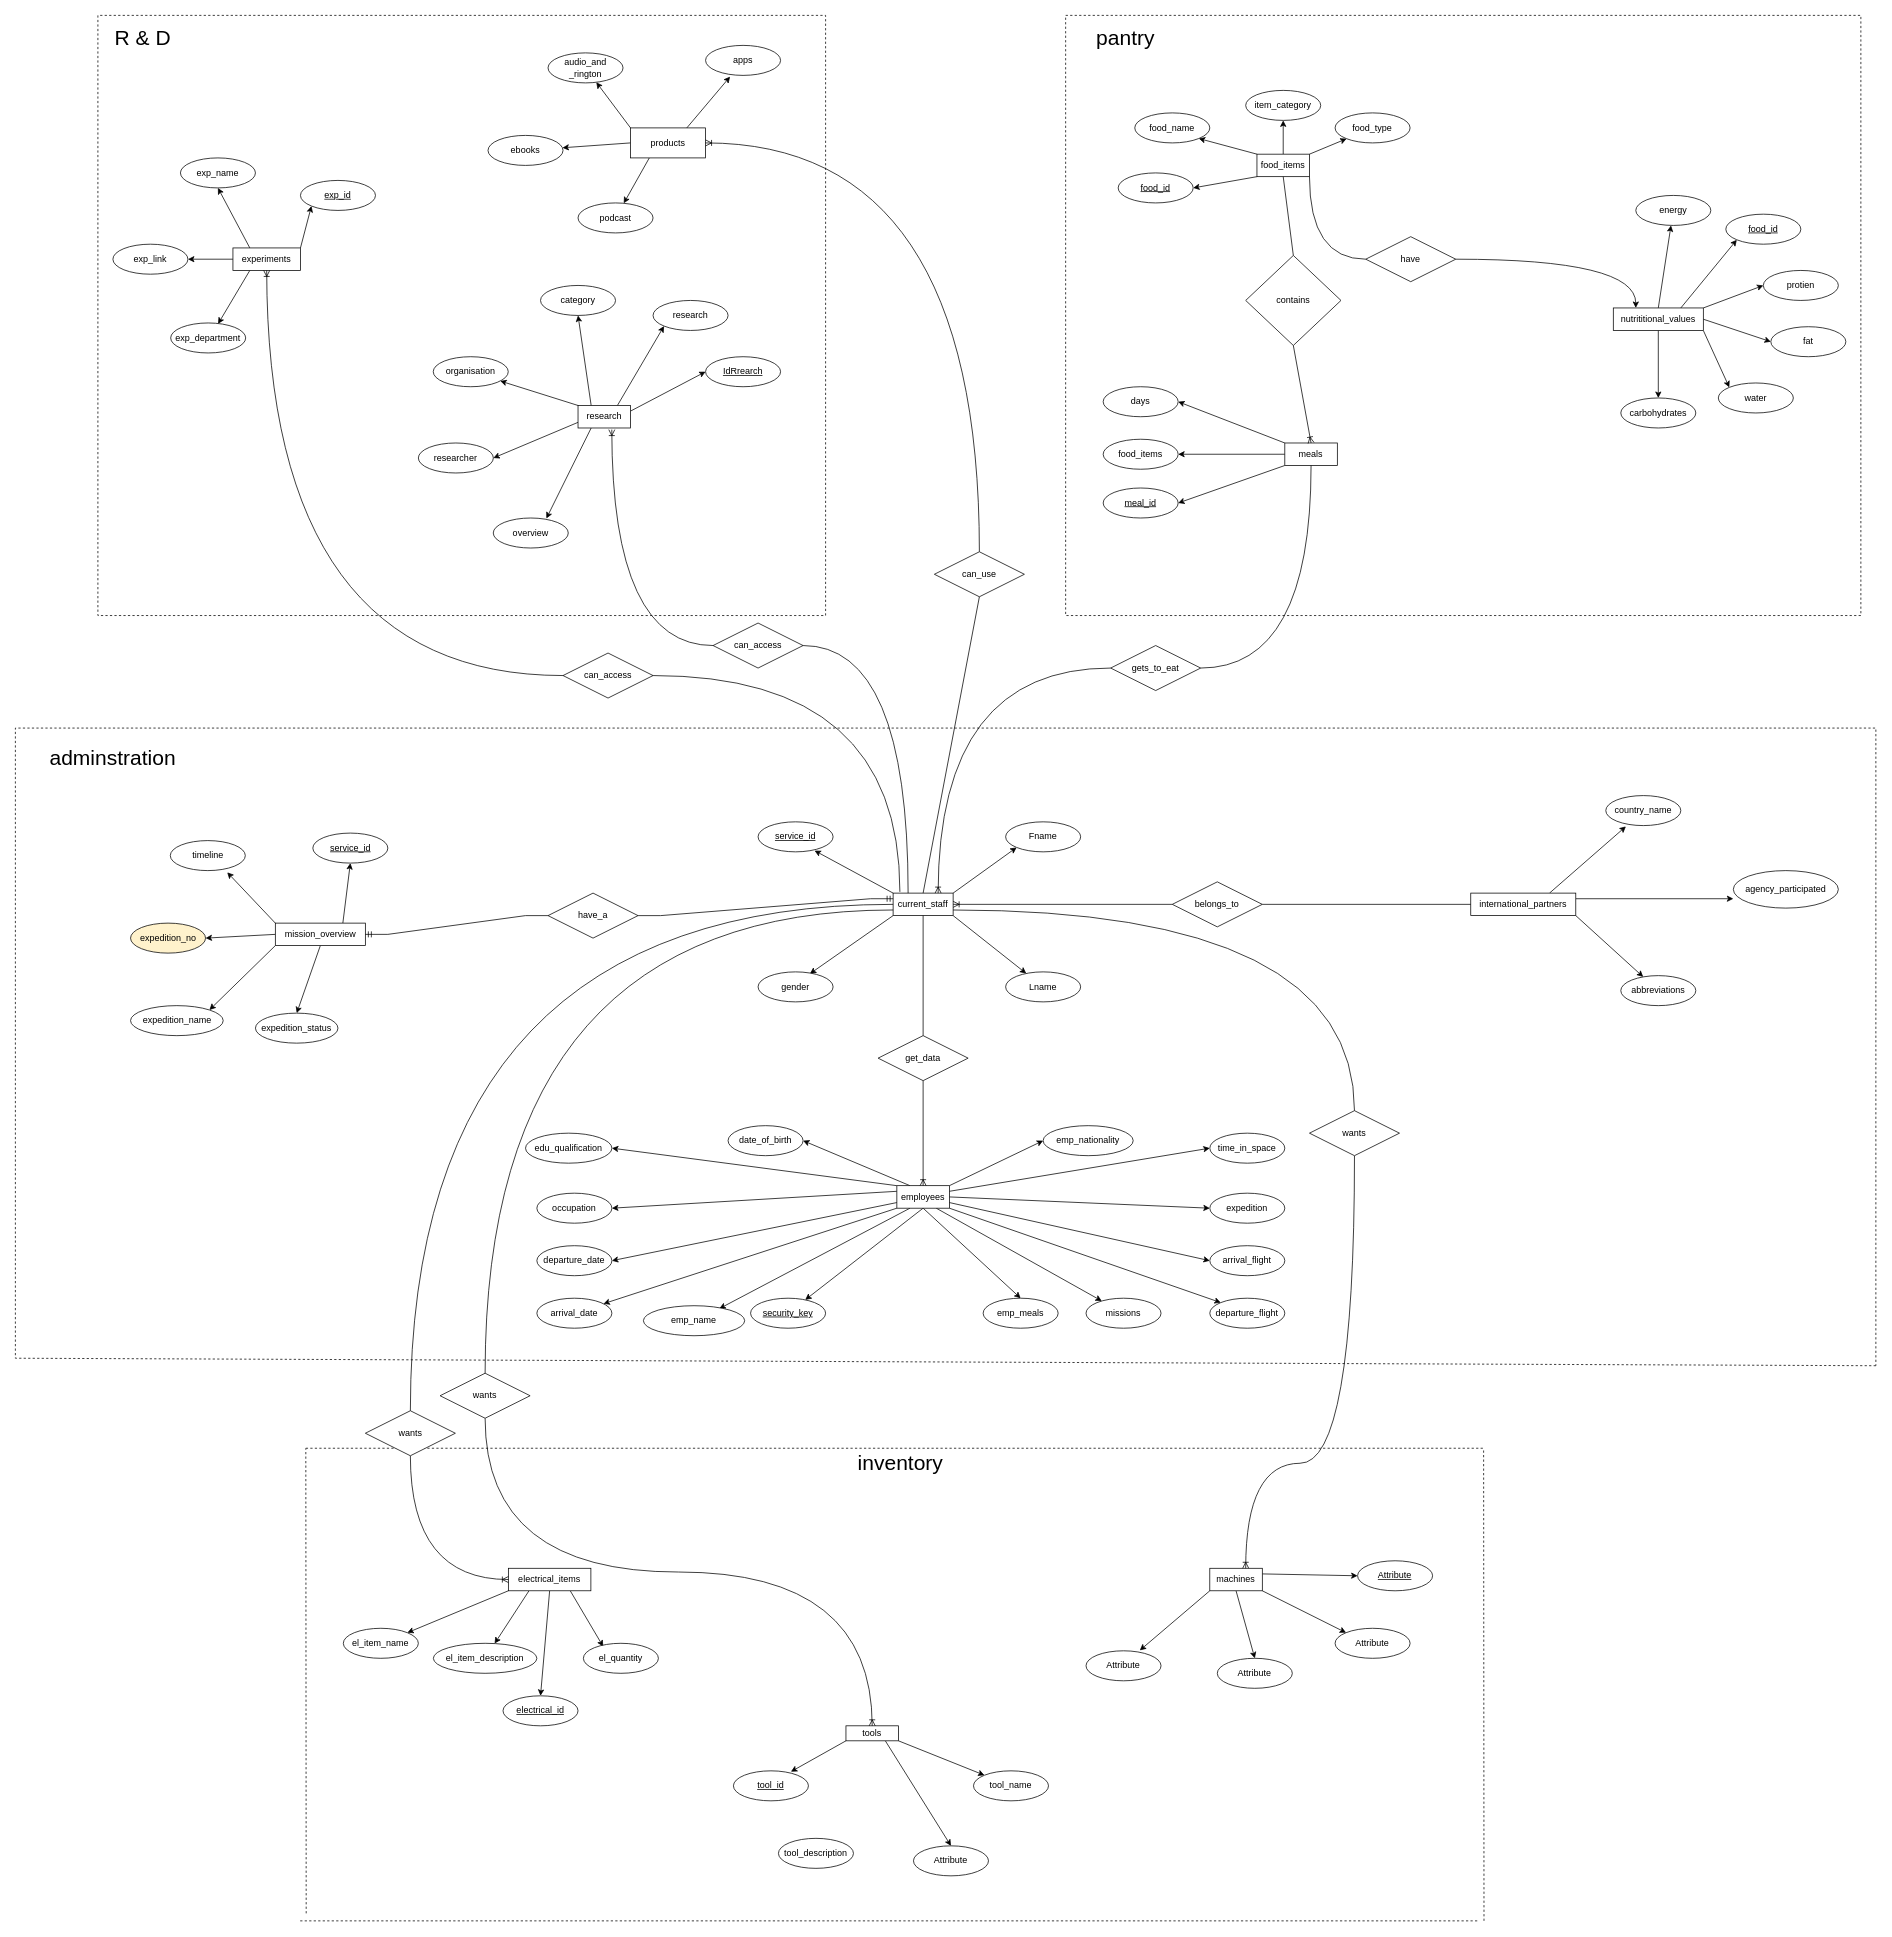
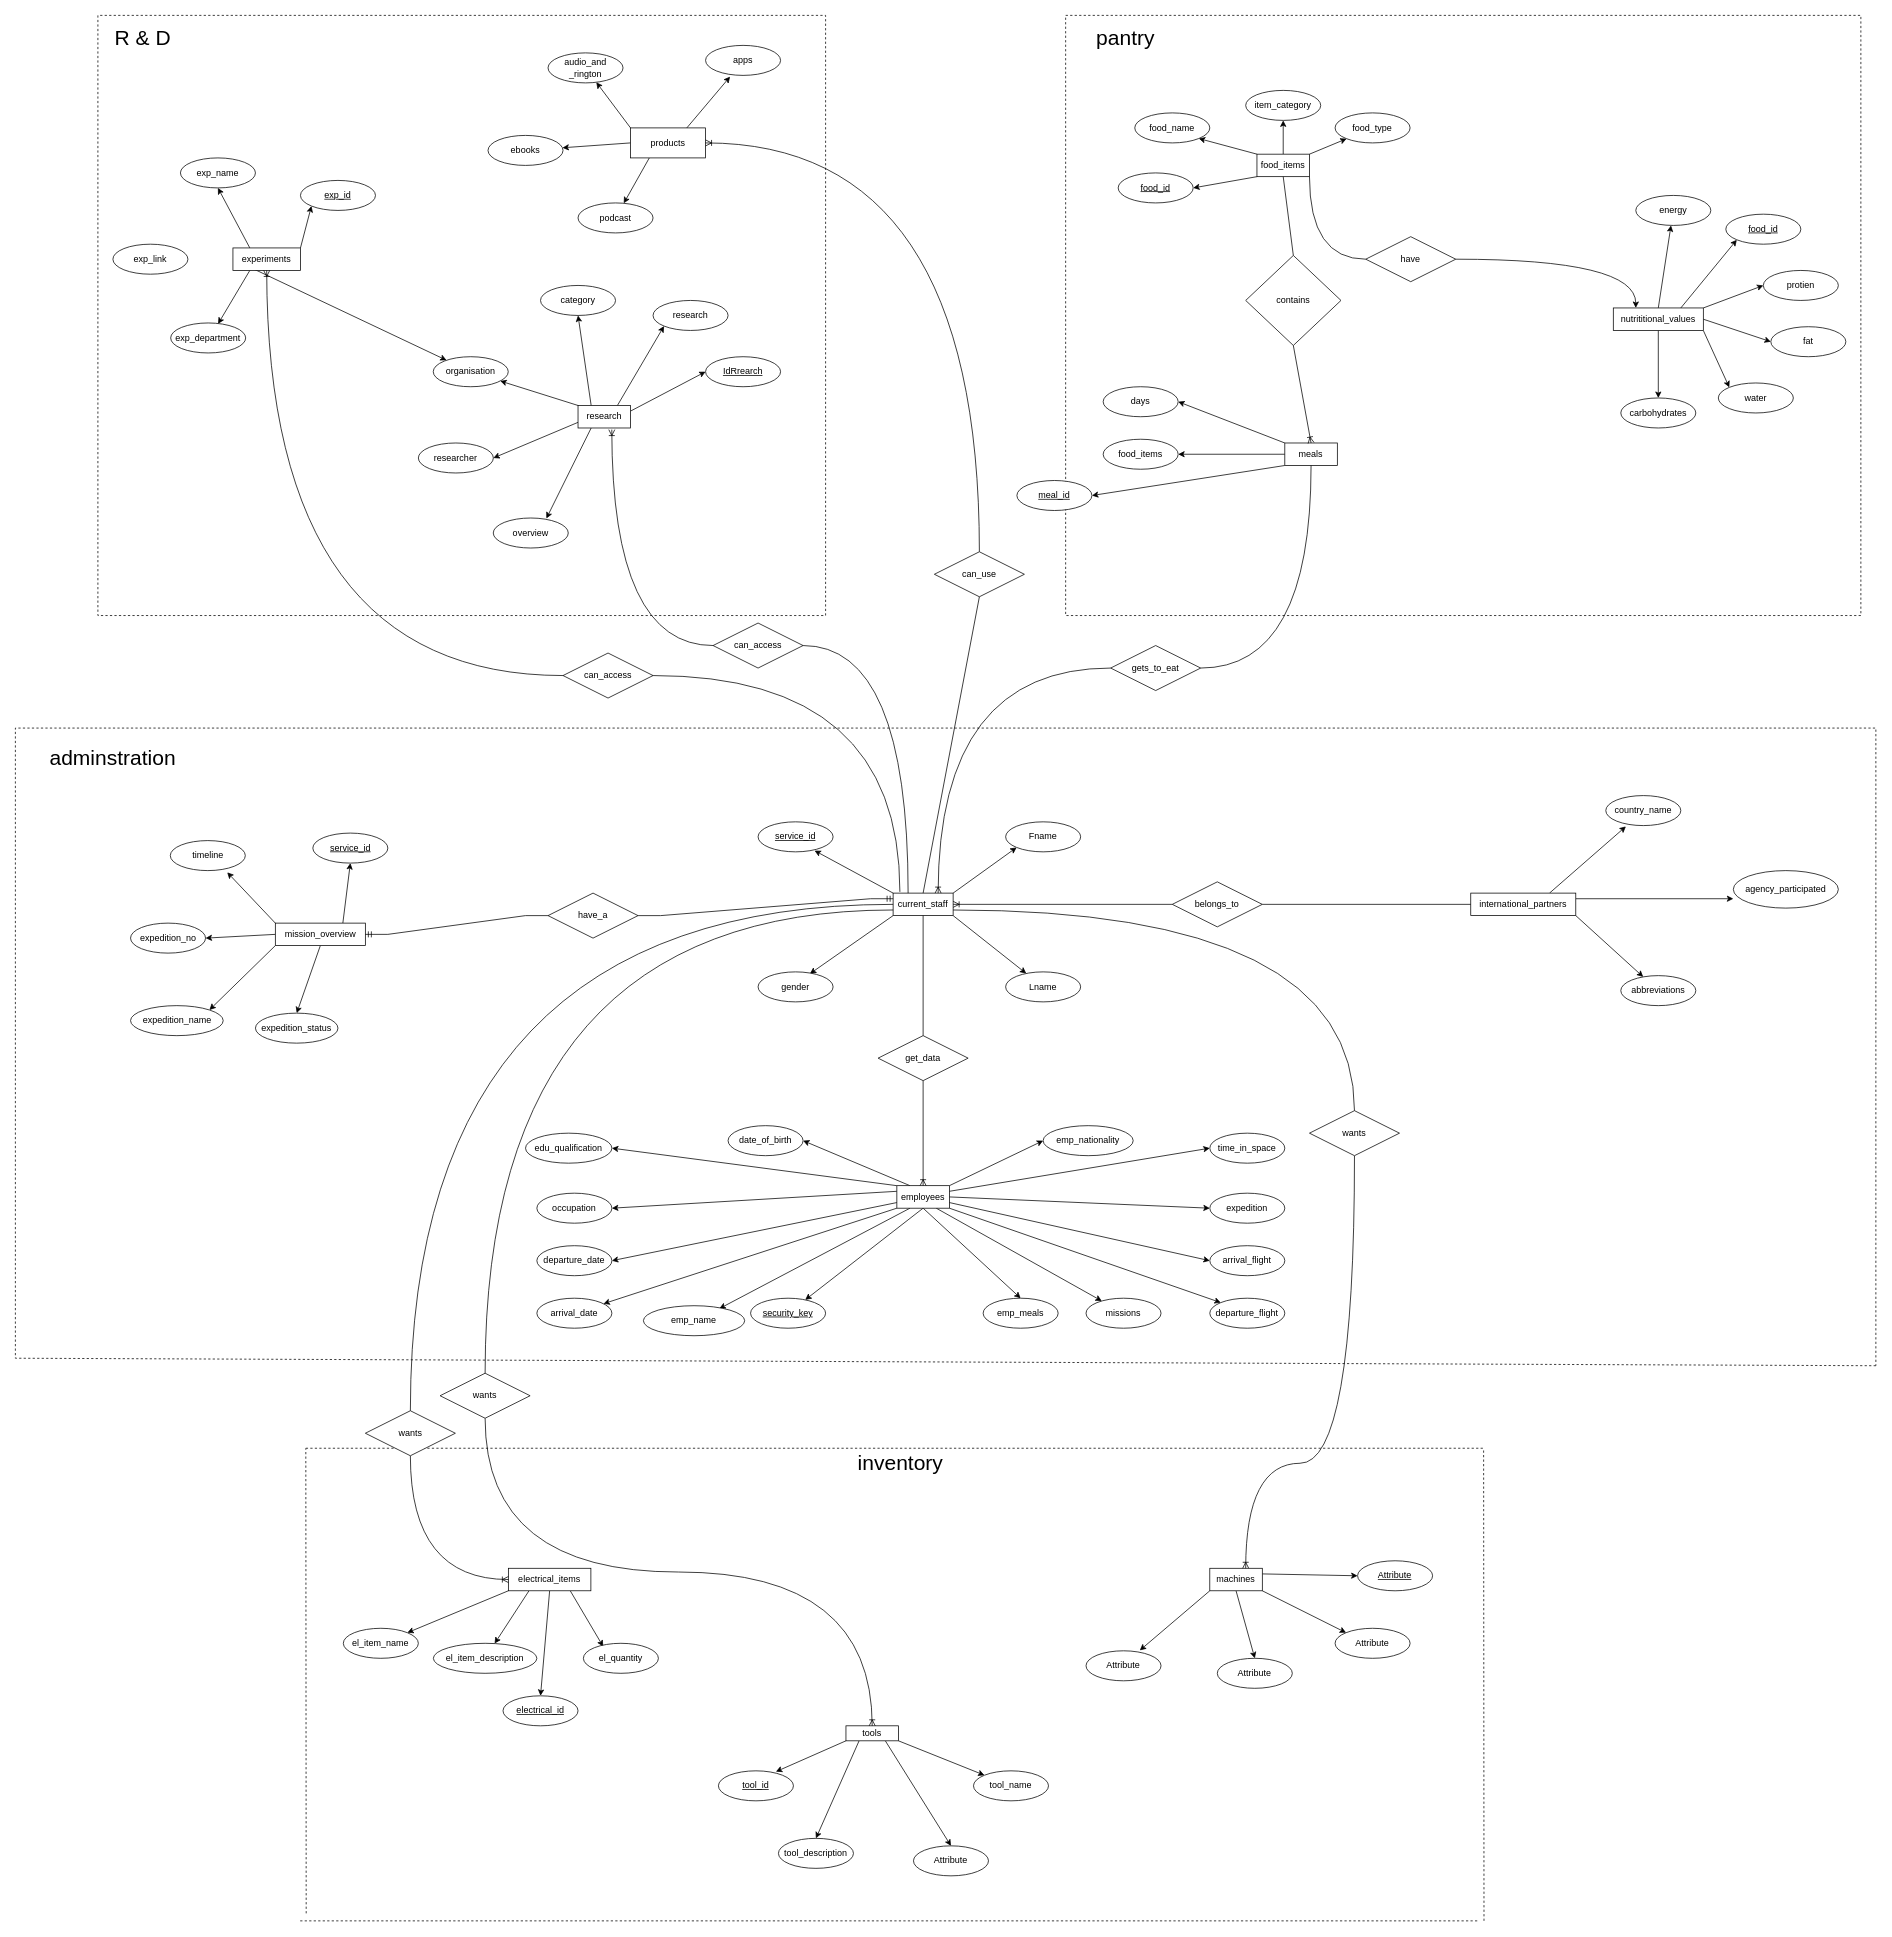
edge "experiments" -> "exp_link": now "experiments" -> "organisation"
node "meal_id": moved (1140, 503) -> (1054, 495)
node "expedition_no": fillcolor #fff2cc -> #ffffff
node "tool_id": moved (771, 1785) -> (756, 1785)
edge "tools" -> "tool_description": added
